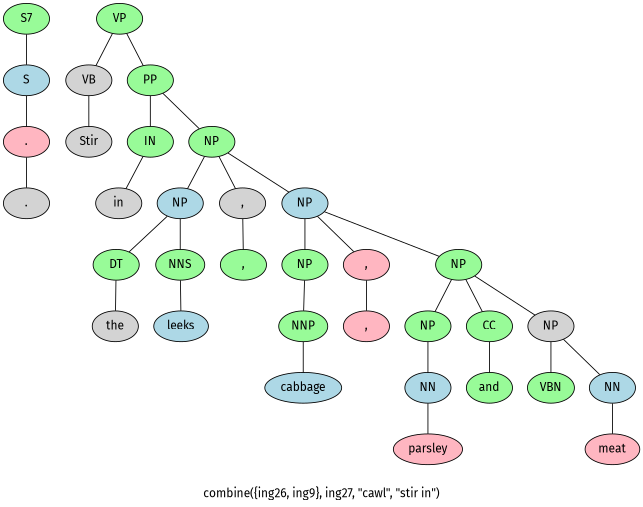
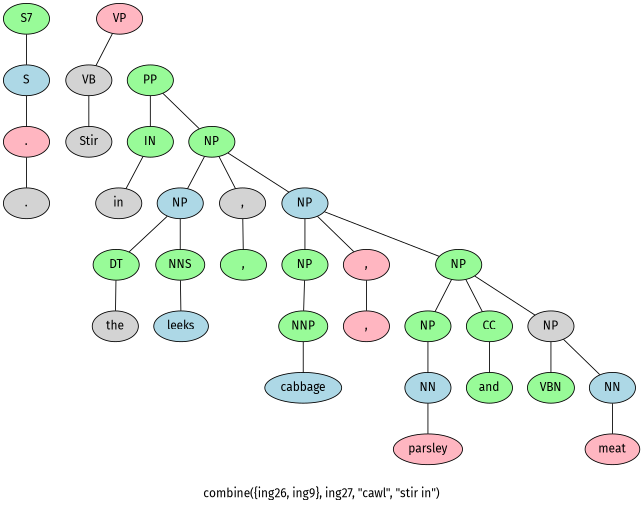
node "VP": fillcolor palegreen -> lightpink
edge "VP" -- "PP": removed
